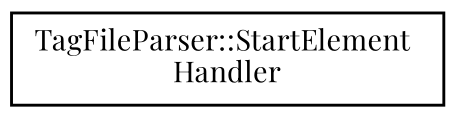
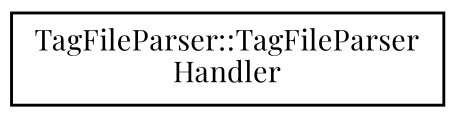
node "TagFileParser::StartElement Handler": label "TagFileParser::StartElement Handler" -> "TagFileParser::TagFileParser Handler"
